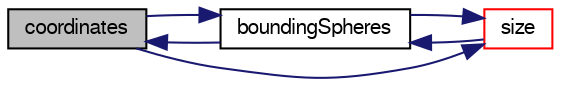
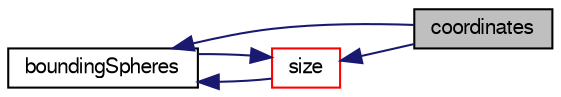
edge "boundingSpheres" -> "coordinates": removed
